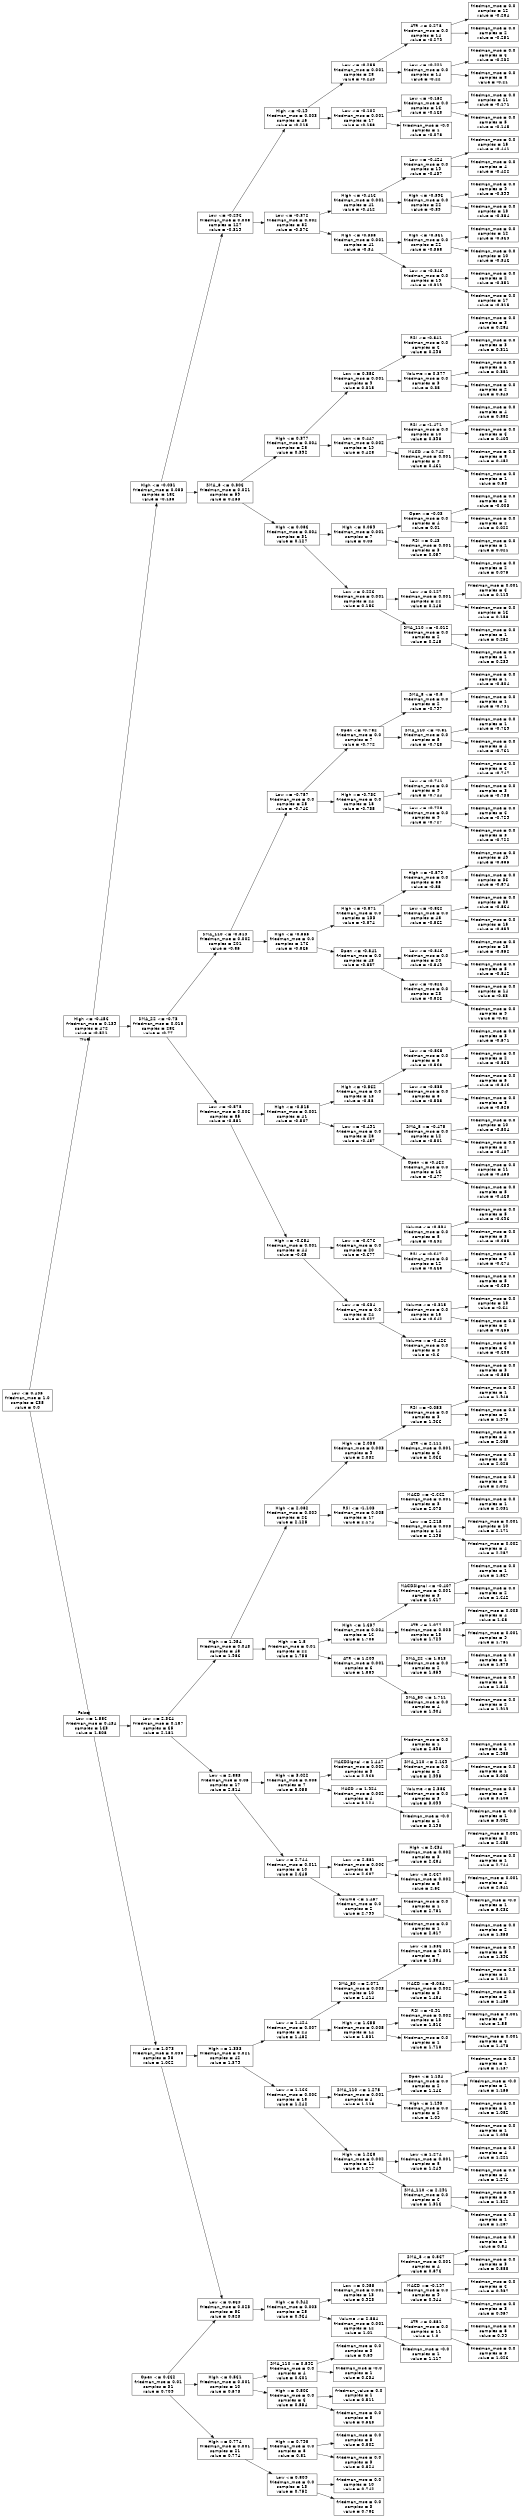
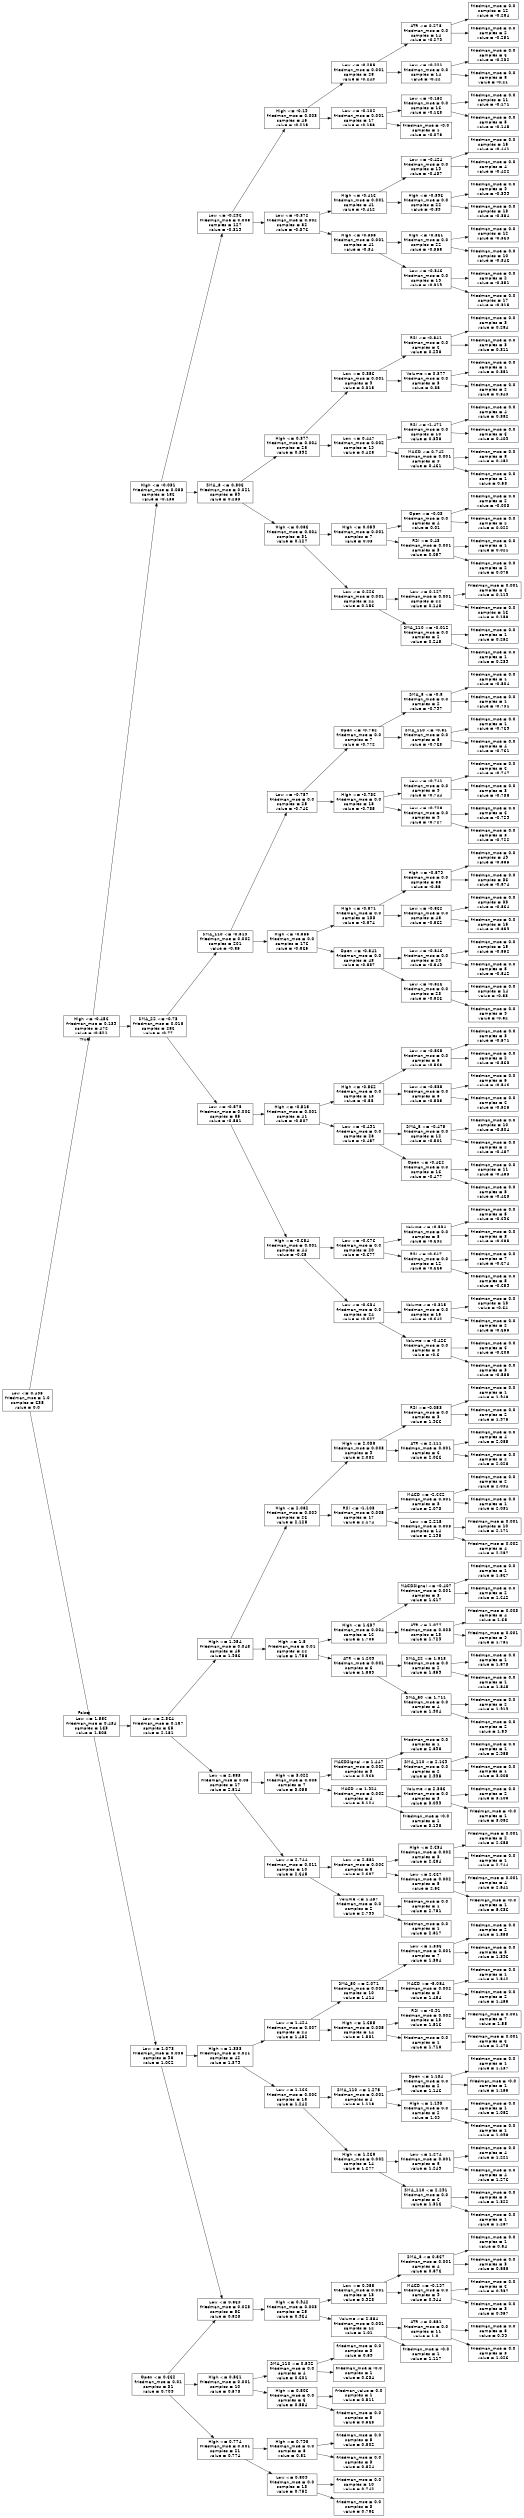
node "friedman_mse = 0.0 samples = 3 value = -0.525": label "friedman_mse = 0.0 samples = 3 value = -0.525" -> "friedman_mse = 0.0 samples = 6 value = -0.525"
node "friedman_mse = 0.0 samples = 2 value = 1.89": added
